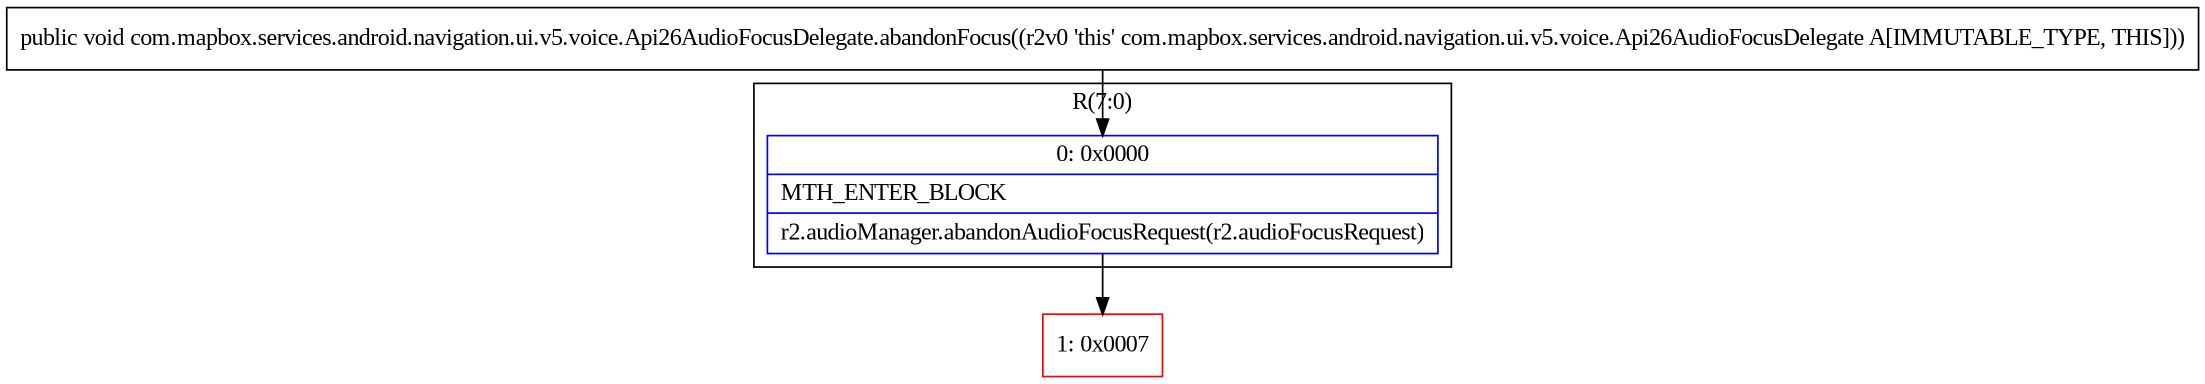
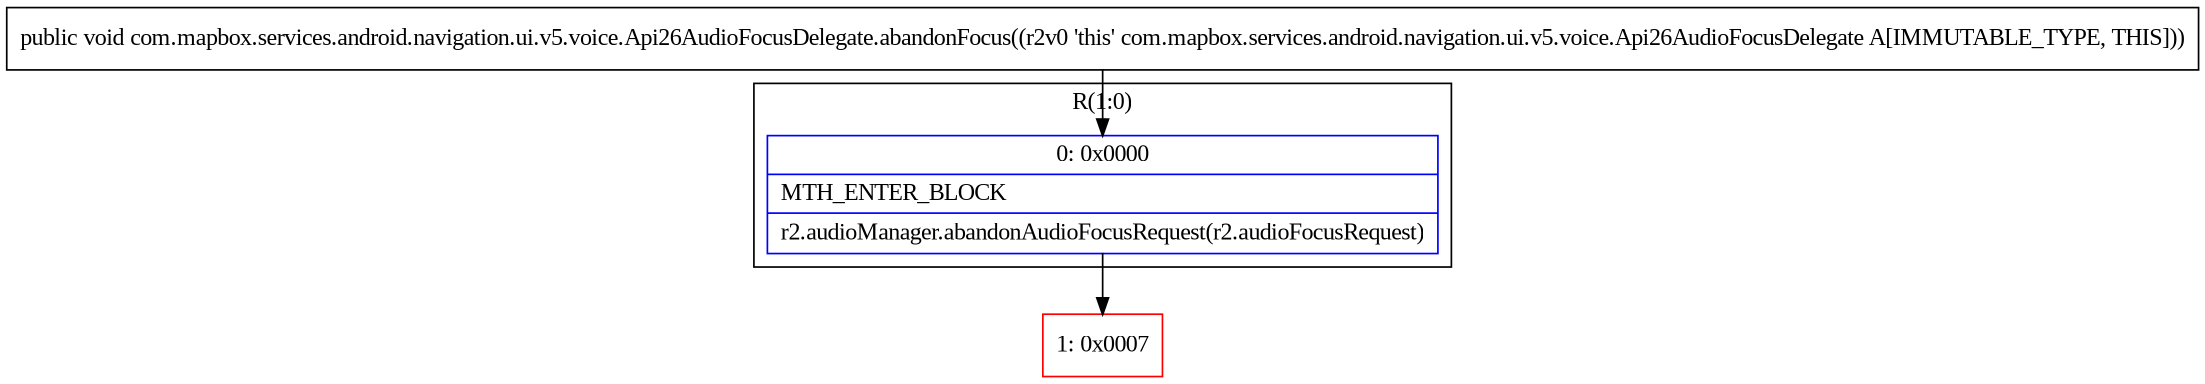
cluster "R(7:0)": label "R(7:0)" -> "R(1:0)"
